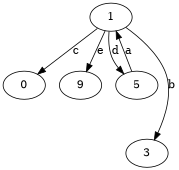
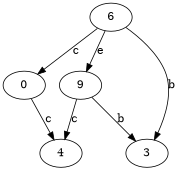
node "1": label "1" -> "6"
node "5": removed
edge "9" -> "3": added, label "b"
node "4": added
